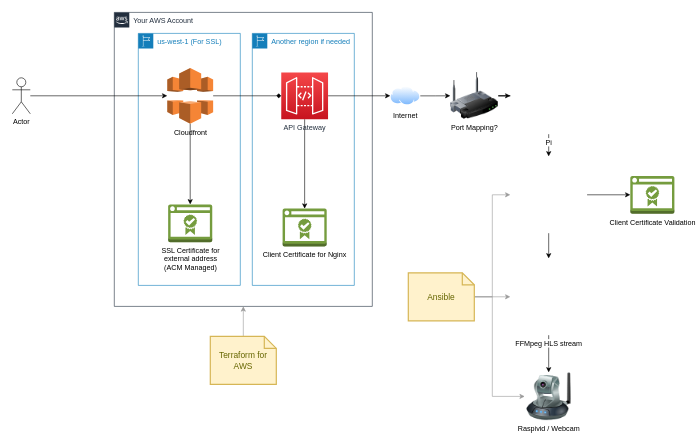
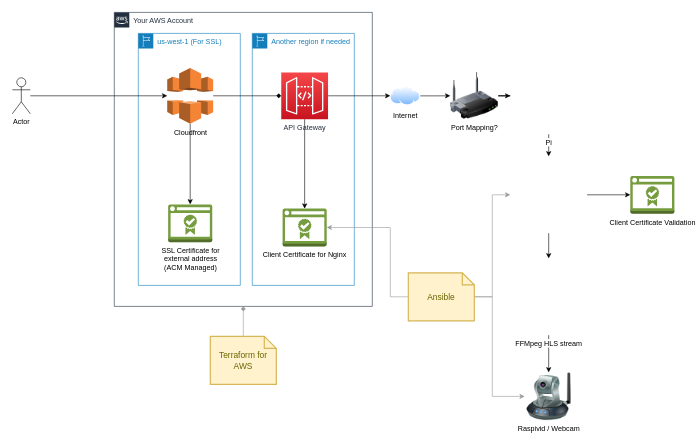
edge "Ansible" -> "Client Certificate for Nginx": added
edge "Ansible" -> "FFMpeg HLS stream": removed
edge "Terraform for AWS" -> "Your AWS Account": arrowhead classic -> diamond
